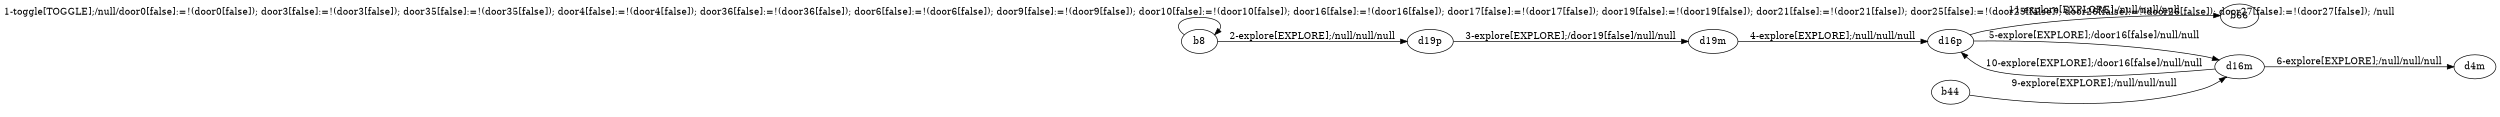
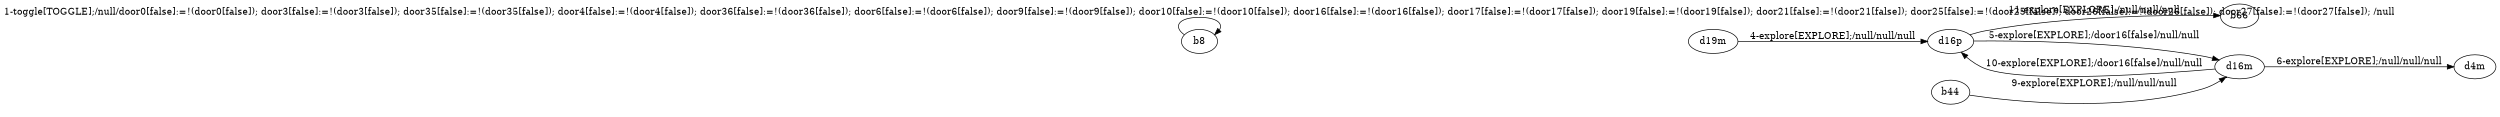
node "d19p": removed
